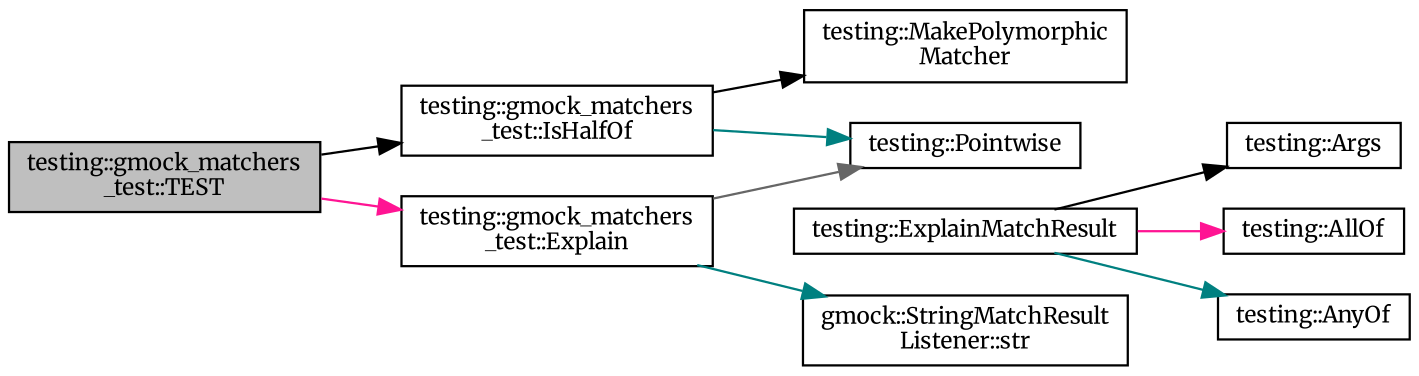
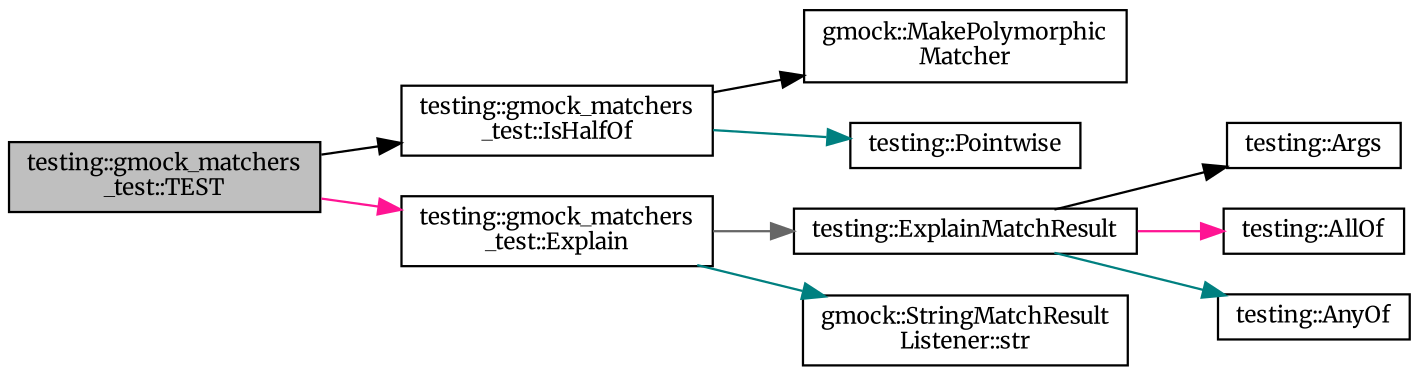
node "testing::MakePolymorphic Matcher": label "testing::MakePolymorphic Matcher" -> "gmock::MakePolymorphic Matcher"
edge "testing::gmock_matchers _test::Explain" -> "testing::Pointwise": now "testing::gmock_matchers _test::Explain" -> "testing::ExplainMatchResult"
